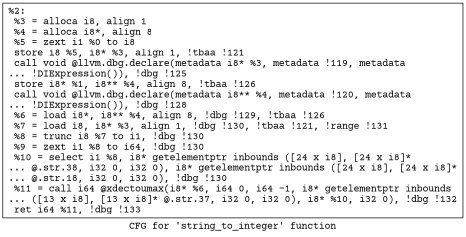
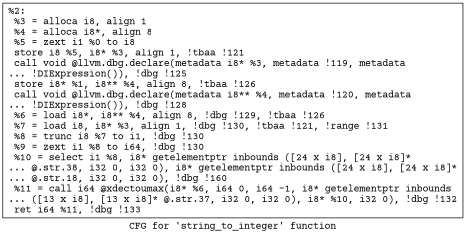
node "%2:": text "... @.str.18, i32 0, i32 0), !dbg !130" -> "... @.str.18, i32 0, i32 0), !dbg !160"
